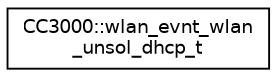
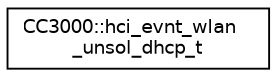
node "CC3000::wlan_evnt_wlan _unsol_dhcp_t": label "CC3000::wlan_evnt_wlan _unsol_dhcp_t" -> "CC3000::hci_evnt_wlan _unsol_dhcp_t"
